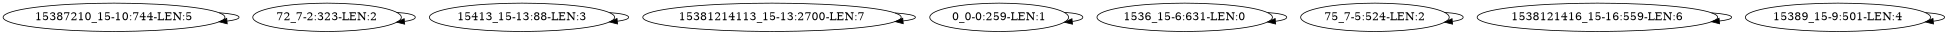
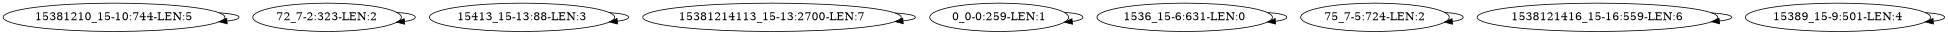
node "15387210_15-10:744-LEN:5": label "15387210_15-10:744-LEN:5" -> "15381210_15-10:744-LEN:5"
node "75_7-5:524-LEN:2": label "75_7-5:524-LEN:2" -> "75_7-5:724-LEN:2"
